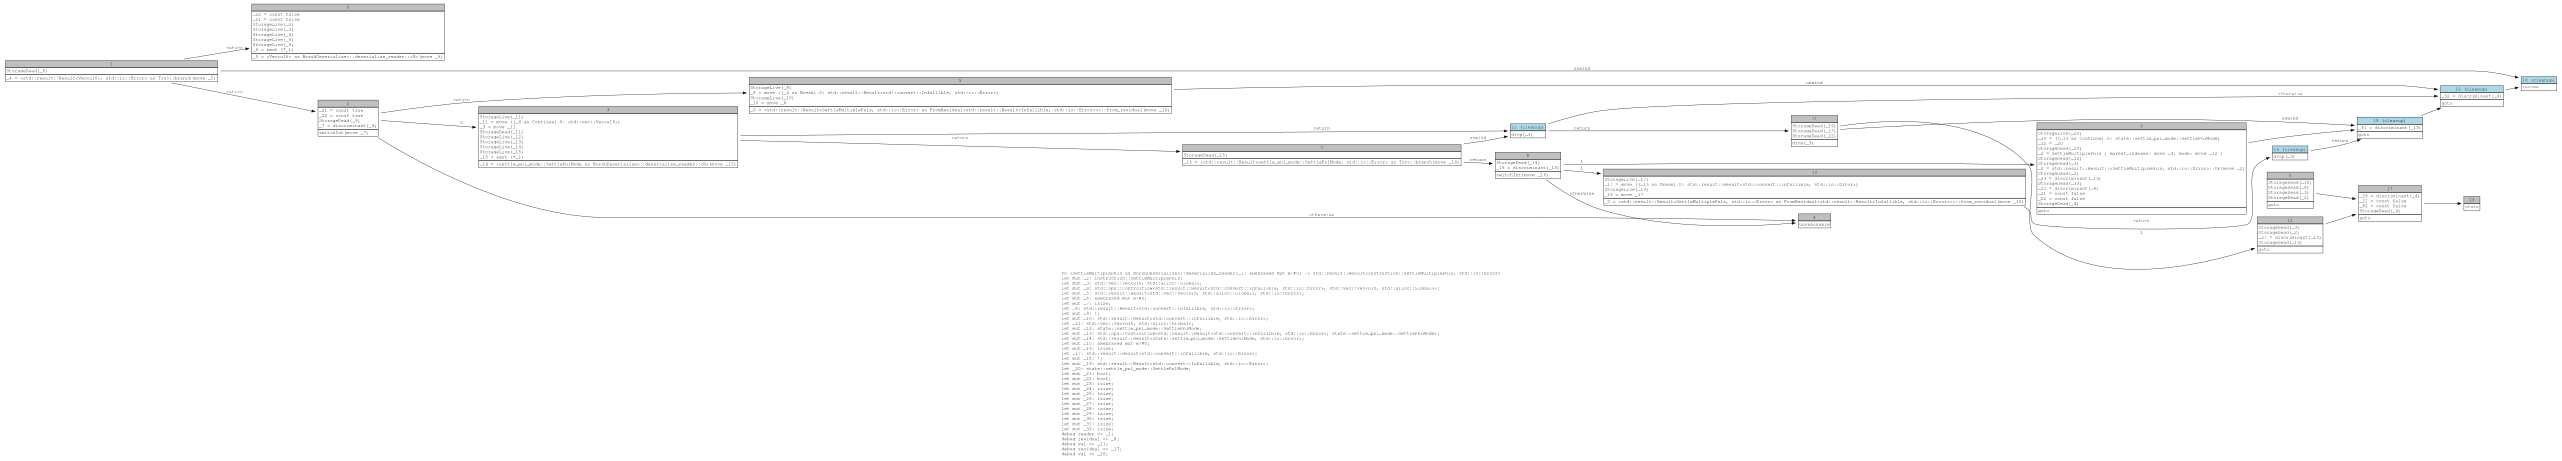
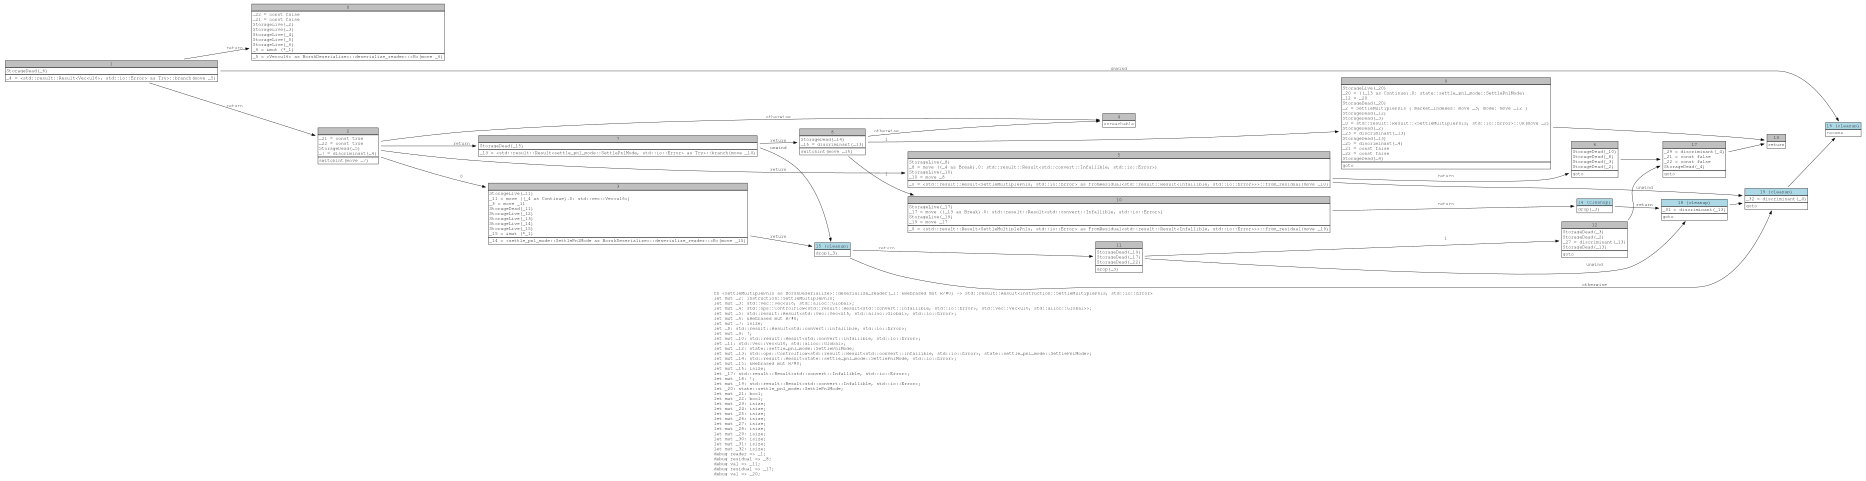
edge "9" -> "18 (cleanup)": now "9" -> "13"
edge "3" -> "7": now "2" -> "7"
edge "5" -> "6": added, label "return"
node "17": text "_82 = const false" -> "_22 = const false"
node "13": text "state" -> "return"
